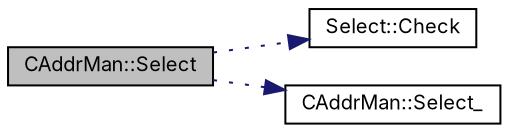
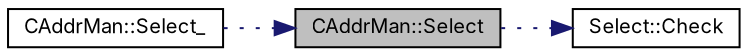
edge "CAddrMan::Select" -> "CAddrMan::Select_": reversed
